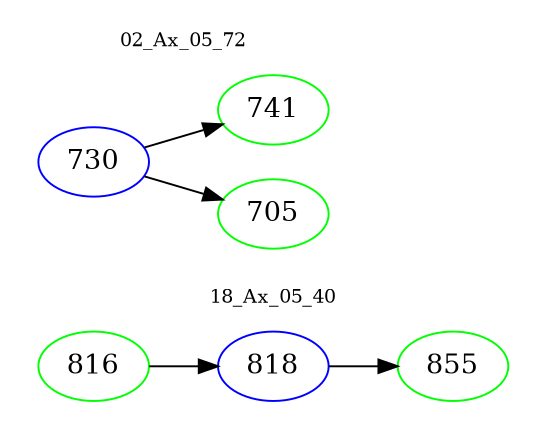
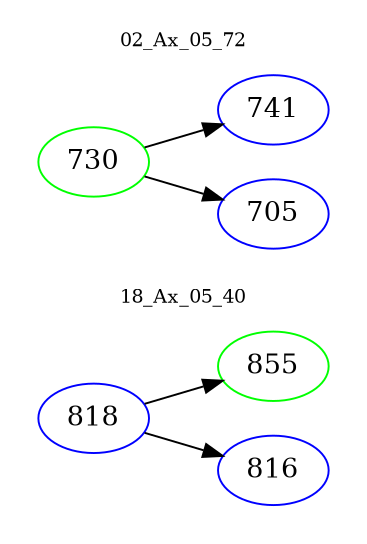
node "741": color green -> blue
node "730": color blue -> green
node "705": color green -> blue
node "816": color green -> blue
edge "816" -> "818": reversed
